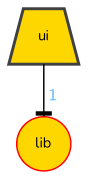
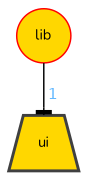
edge "ui" -> "lib": reversed
